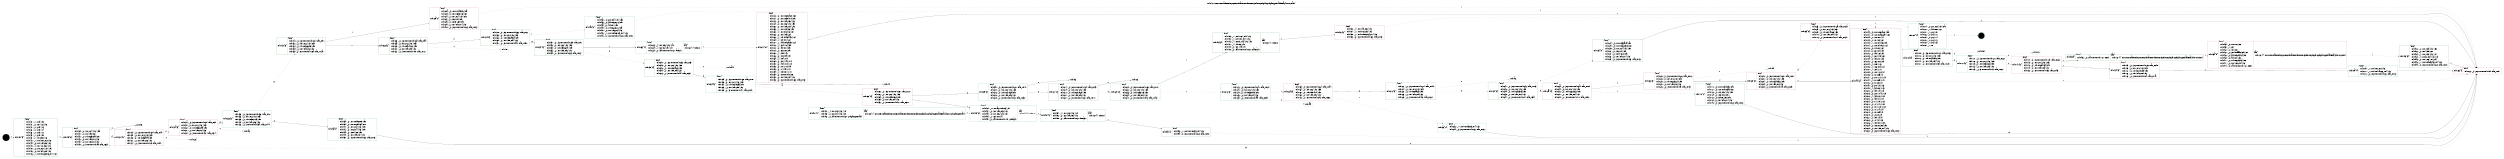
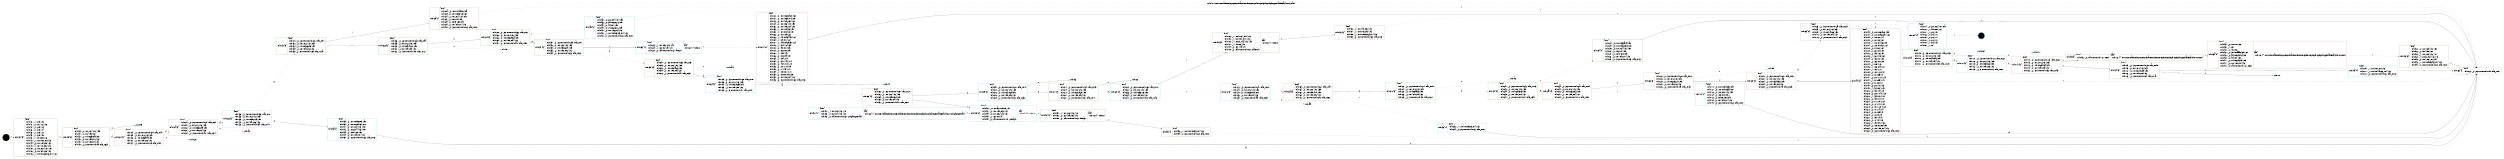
node "0x401772": added
